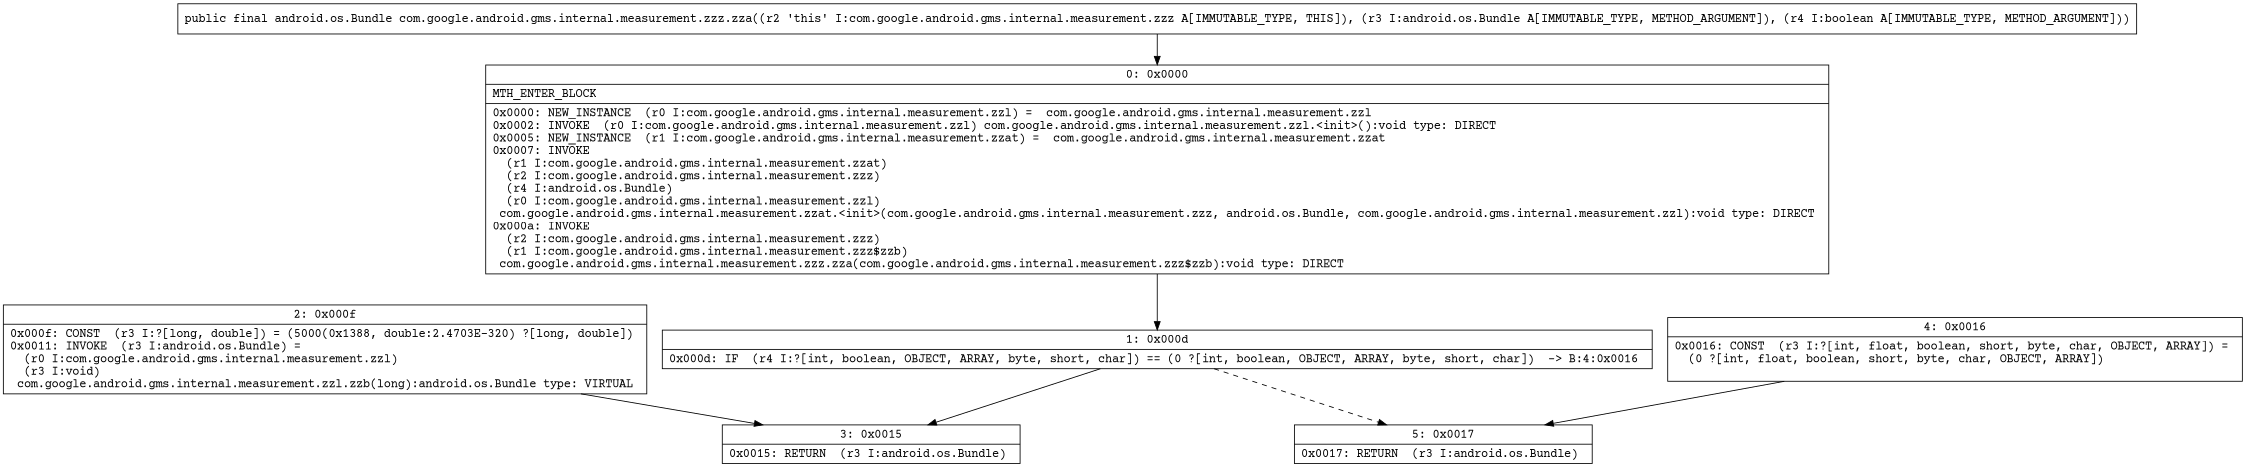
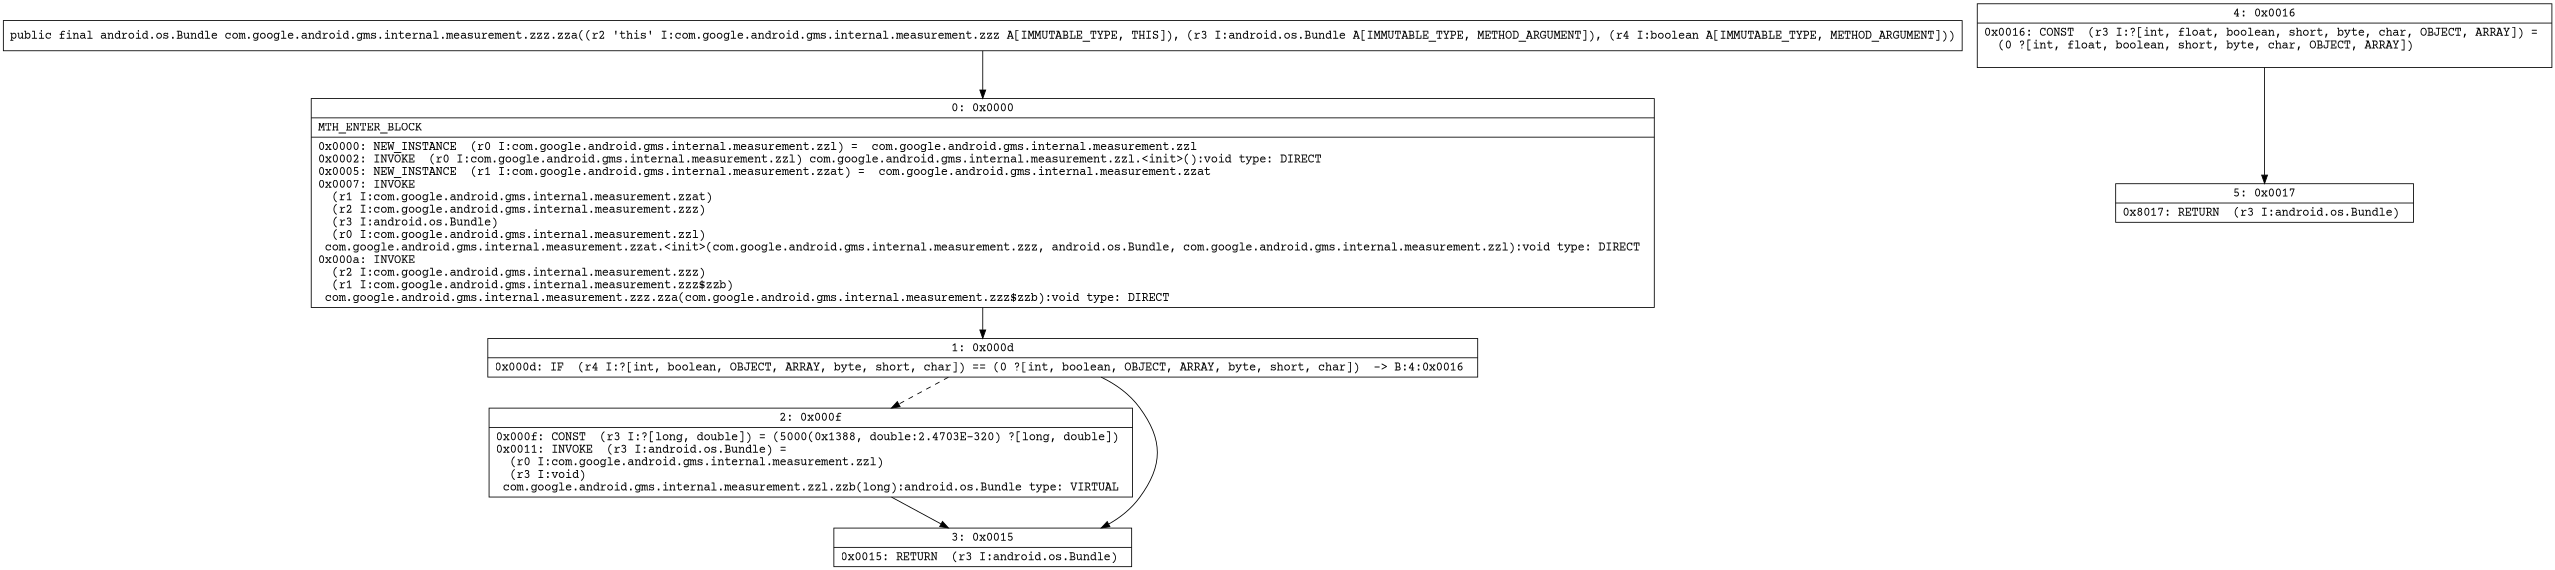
node "0: 0x0000": text "(r4 I:android.os.Bundle)" -> "(r3 I:android.os.Bundle)"
edge "1: 0x000d" -> "5: 0x0017": now "1: 0x000d" -> "2: 0x000f"
node "5: 0x0017": text "0x0017: RETURN  (r3 I:android.os.Bundle)" -> "0x8017: RETURN  (r3 I:android.os.Bundle)"
